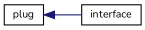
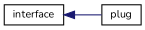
edge "interface" -> "plug": reversed
